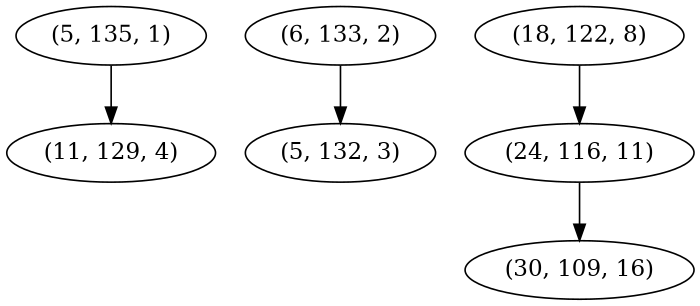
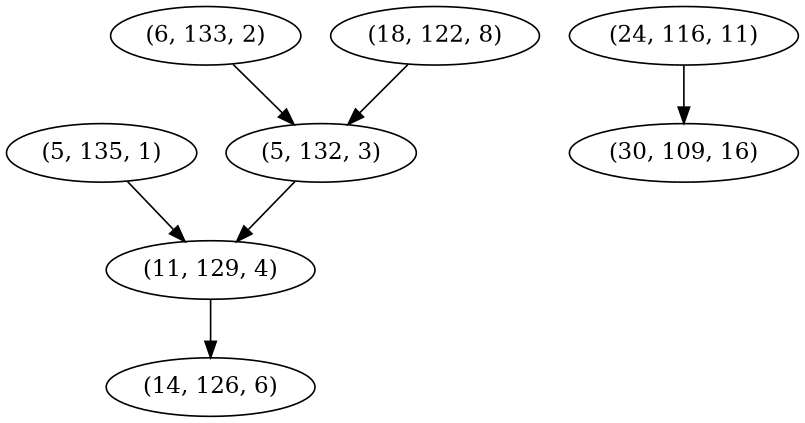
edge "(18, 122, 8)" -> "(24, 116, 11)": now "(18, 122, 8)" -> "(5, 132, 3)"
edge "(5, 132, 3)" -> "(11, 129, 4)": added
node "(14, 126, 6)": added
